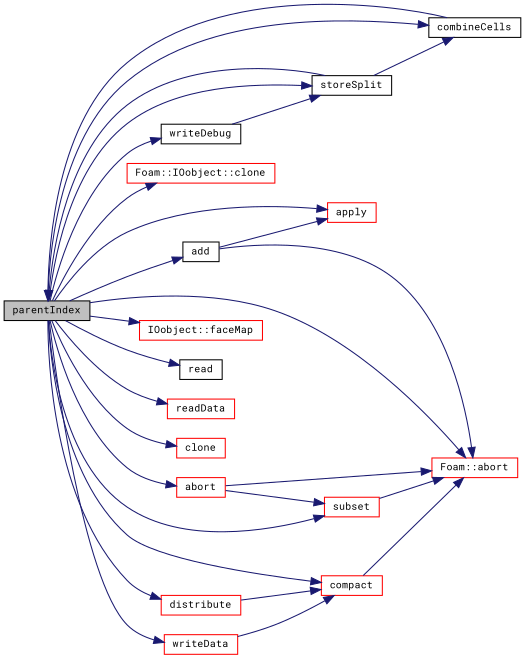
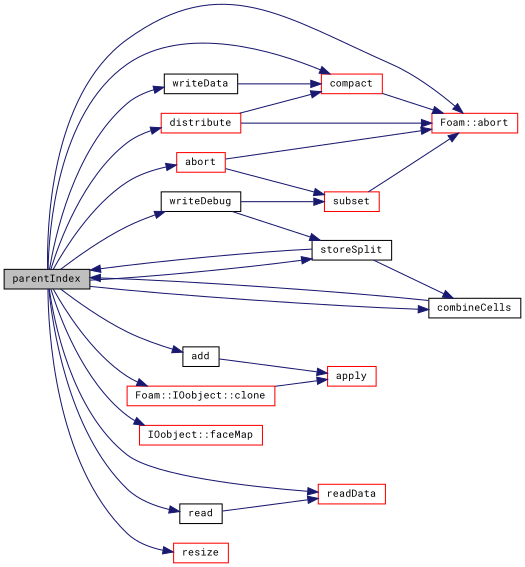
edge "parentIndex" -> "apply": now "Foam::IOobject::clone" -> "apply"
edge "add" -> "Foam::abort": now "distribute" -> "Foam::abort"
node "clone": label "clone" -> "resize"
edge "parentIndex" -> "subset": now "writeDebug" -> "subset"
edge "read" -> "readData": added
node "writeData": color red -> black
